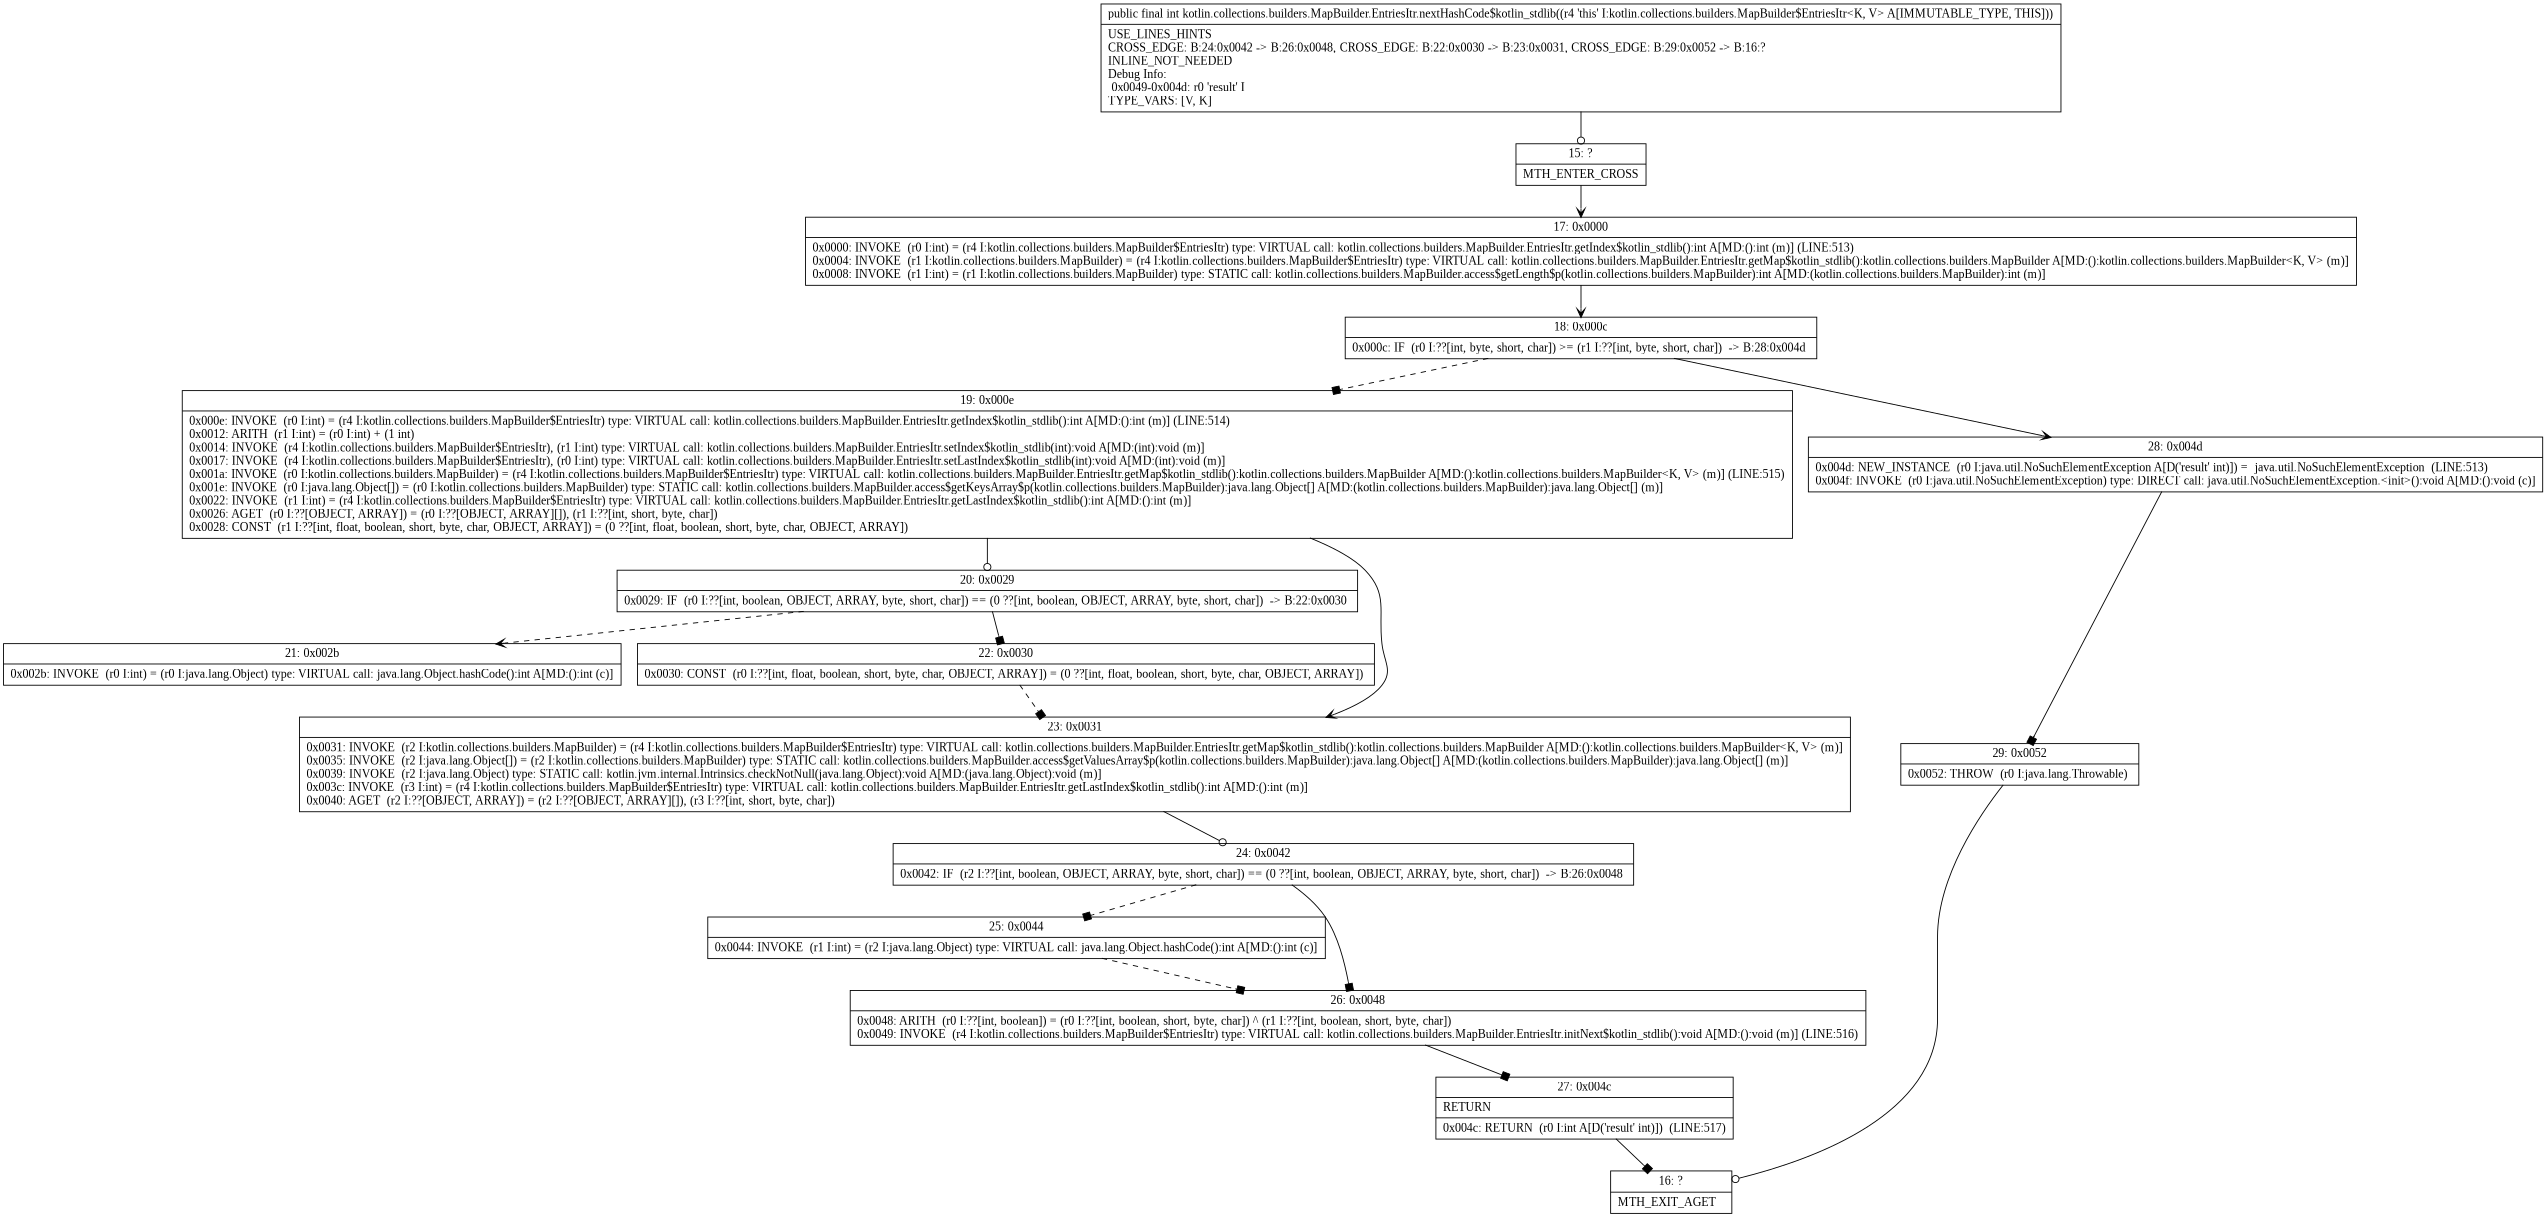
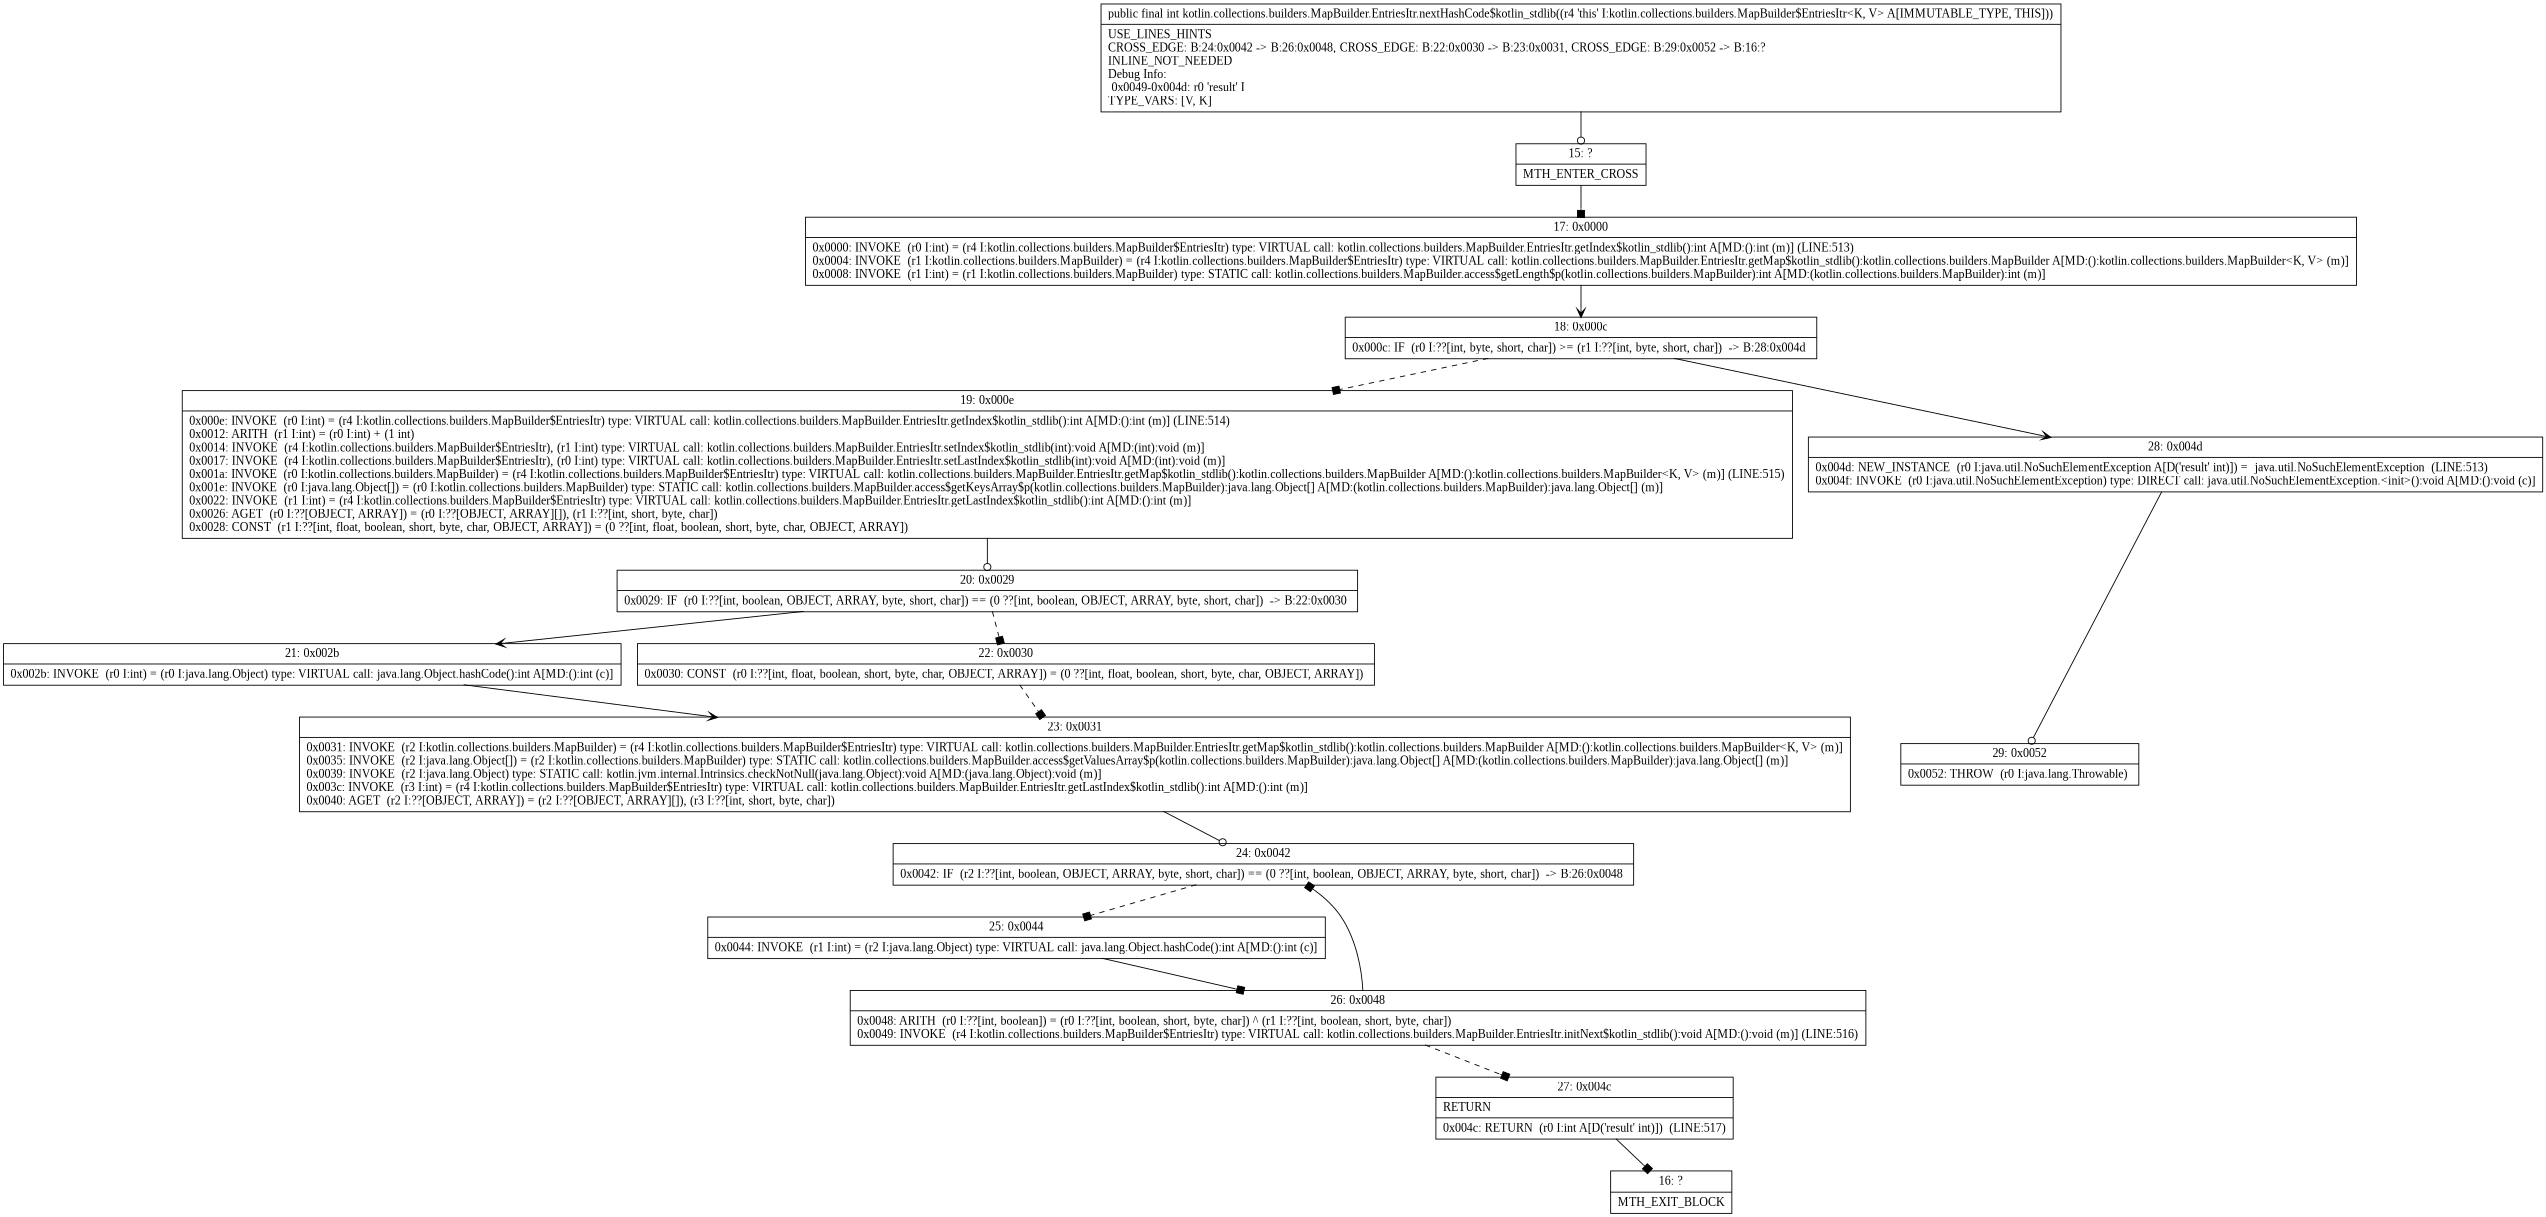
edge "15: ?" -> "17: 0x0000": arrowhead vee -> box
edge "28: 0x004d" -> "29: 0x0052": arrowhead box -> odot
edge "20: 0x0029" -> "22: 0x0030": style solid -> dashed
edge "19: 0x000e" -> "23: 0x0031": now "21: 0x002b" -> "23: 0x0031"
edge "20: 0x0029" -> "21: 0x002b": style dashed -> solid
edge "24: 0x0042" -> "26: 0x0048": reversed
edge "25: 0x0044" -> "26: 0x0048": style dashed -> solid
edge "29: 0x0052" -> "16: ?": removed
edge "26: 0x0048" -> "27: 0x004c": style solid -> dashed
node "16: ?": text "MTH_EXIT_AGET" -> "MTH_EXIT_BLOCK"
